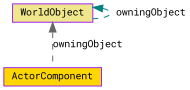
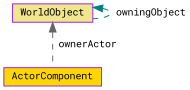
edge "ActorComponent" -> "WorldObject": label " owningObject" -> " ownerActor"
